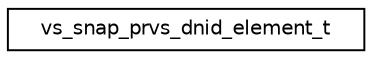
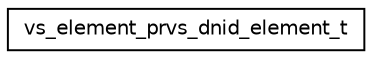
node "vs_snap_prvs_dnid_element_t": label "vs_snap_prvs_dnid_element_t" -> "vs_element_prvs_dnid_element_t"
